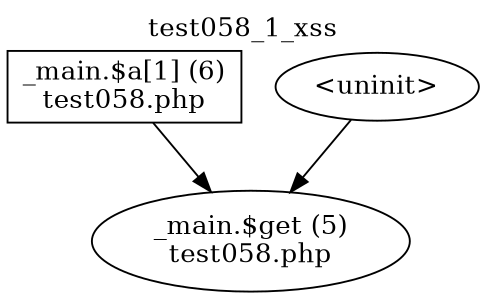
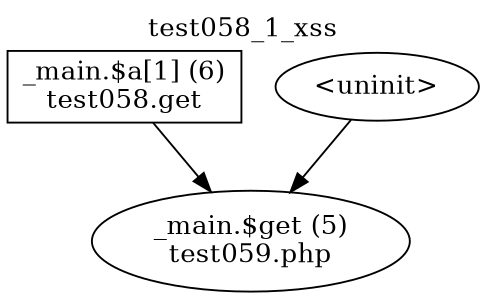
node "_main.$a[1] (6) test058.php": label "_main.$a[1] (6) test058.php" -> "_main.$a[1] (6) test058.get"
node "_main.$get (5) test058.php": label "_main.$get (5) test058.php" -> "_main.$get (5) test059.php"
